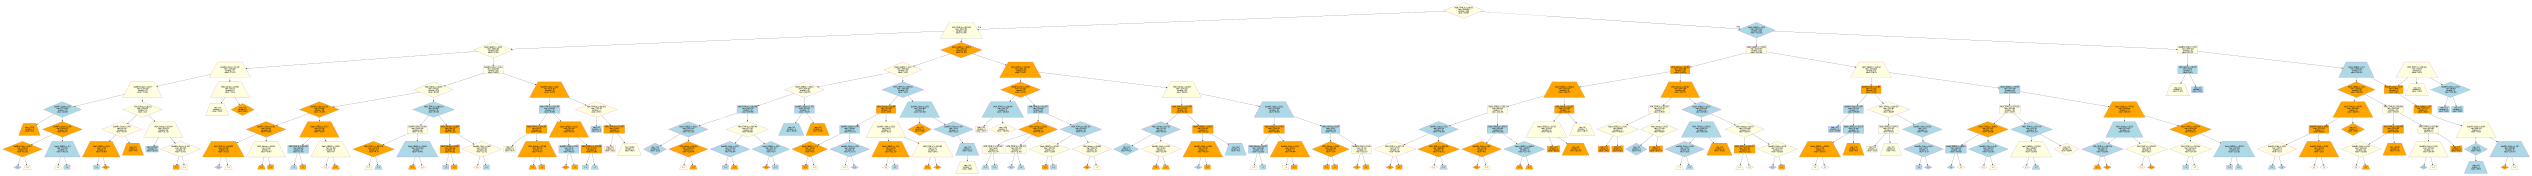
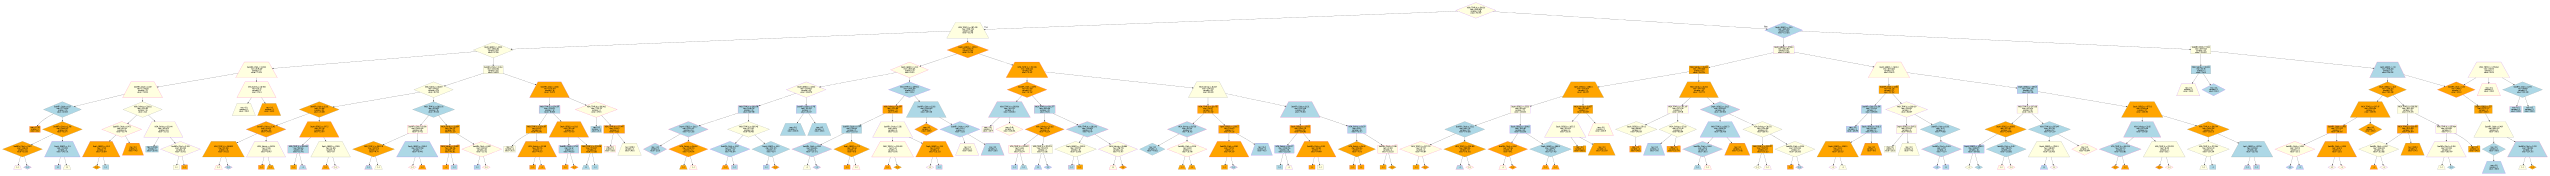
node "mse = 0.0 samples = 1 value = 112.0": shape folder -> diamond
node "SeaWIFs_ChlrA <= 0.35 mse = 1484.0 samples = 9 value = 241.0": shape folder -> diamond
node "mse = 0.0 samples = 1 value = 163.0": shape diamond -> trapezium
node "mse = 17.28 samples = 2 value = 20.2": shape trapezium -> folder
node "mse = 0.0 samples = 1 value = 230.6": fillcolor orange -> lightblue
node "mse = 0.0 samples = 1 value = 160.0": removed
node "mse = 0.0 samples = 1 value = 59.0": shape diamond -> trapezium
node "WOA_TEMP_K <= 299.291 mse = 36.98 samples = 2 value = 285.7": shape diamond -> trapezium
edge "mse = 0.0 samples = 1 value = 220.0" -> "mse = 0.0 samples = 1 value = 188.0": now "SeaWIFs_ChlrA <= 1.429 mse = 192.0 samples = 2 value = 212.0" -> "mse = 0.0 samples = 1 value = 188.0"
